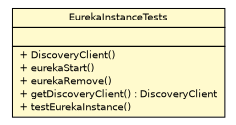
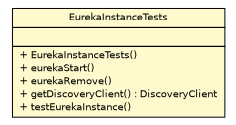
node "EurekaInstanceTests": text "+ DiscoveryClient()" -> "+ EurekaInstanceTests()"
